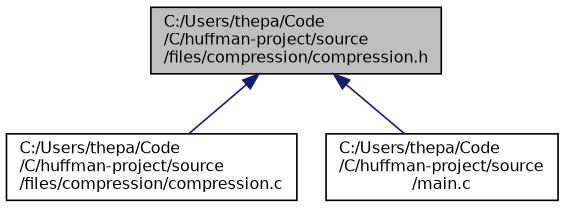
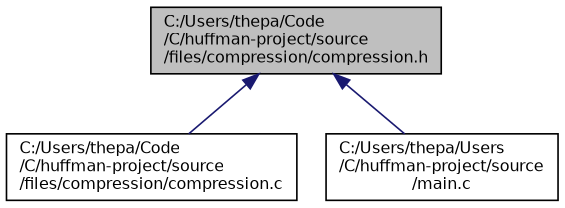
node "C:/Users/thepa/Code /C/huffman-project/source /main.c": label "C:/Users/thepa/Code /C/huffman-project/source /main.c" -> "C:/Users/thepa/Users /C/huffman-project/source /main.c"
